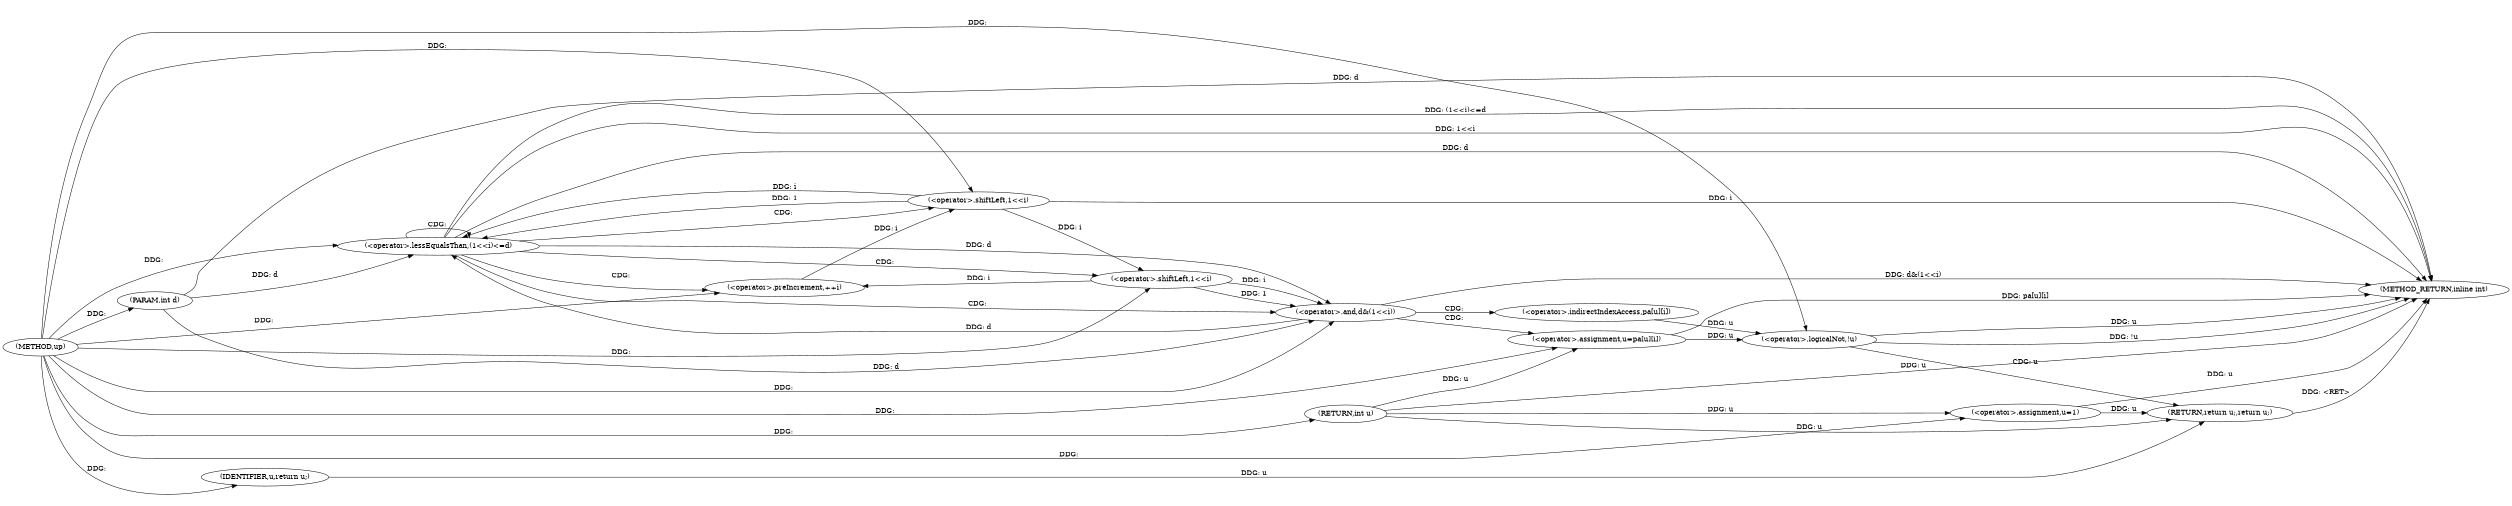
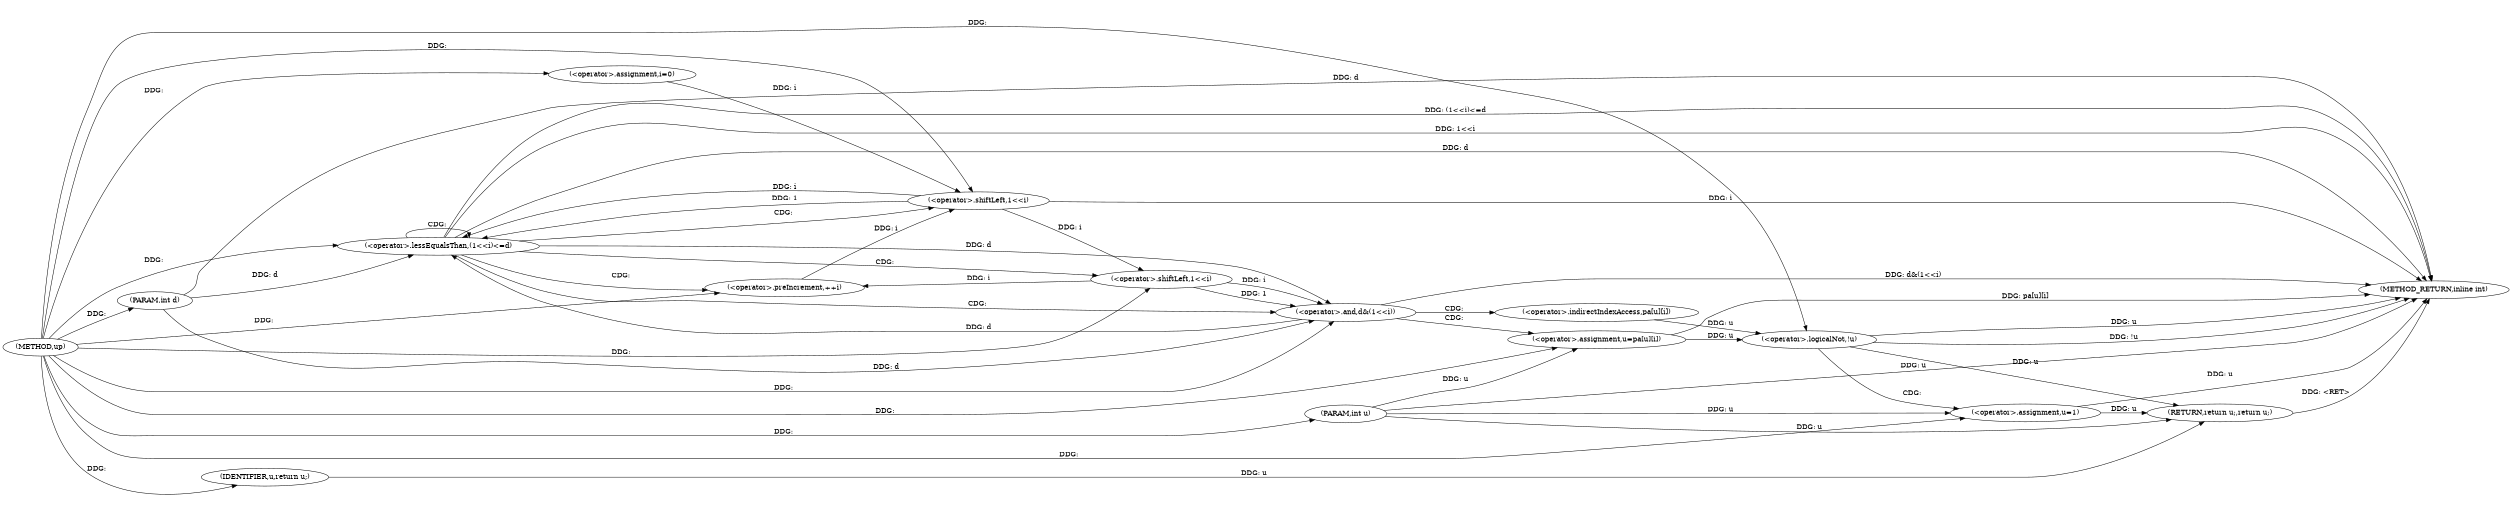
node "(<operator>.assignment,i=0)": added
edge "(<operator>.logicalNot,!u)" -> "(RETURN,return u;,return u;)": label "CDG: u" -> "DDG: u"
edge "(<operator>.logicalNot,!u)" -> "(<operator>.assignment,u=1)": added, label "CDG:"
node "(RETURN,int u)": label "(RETURN,int u)" -> "(PARAM,int u)"
